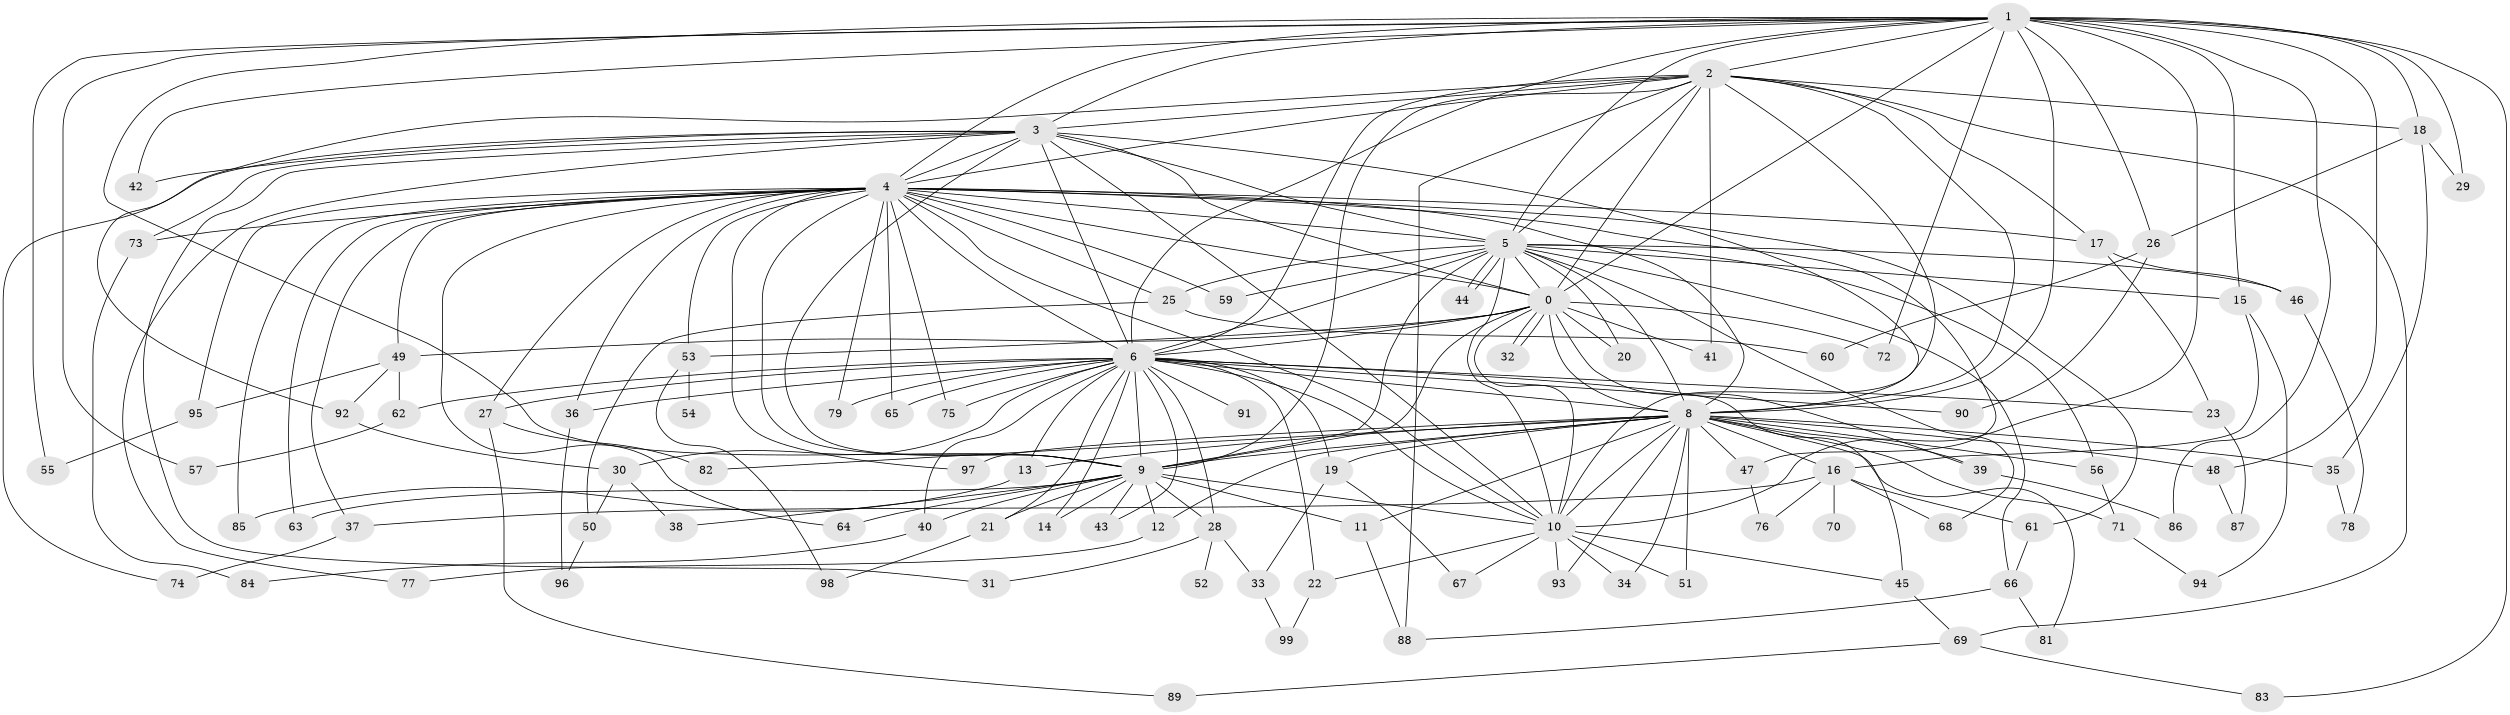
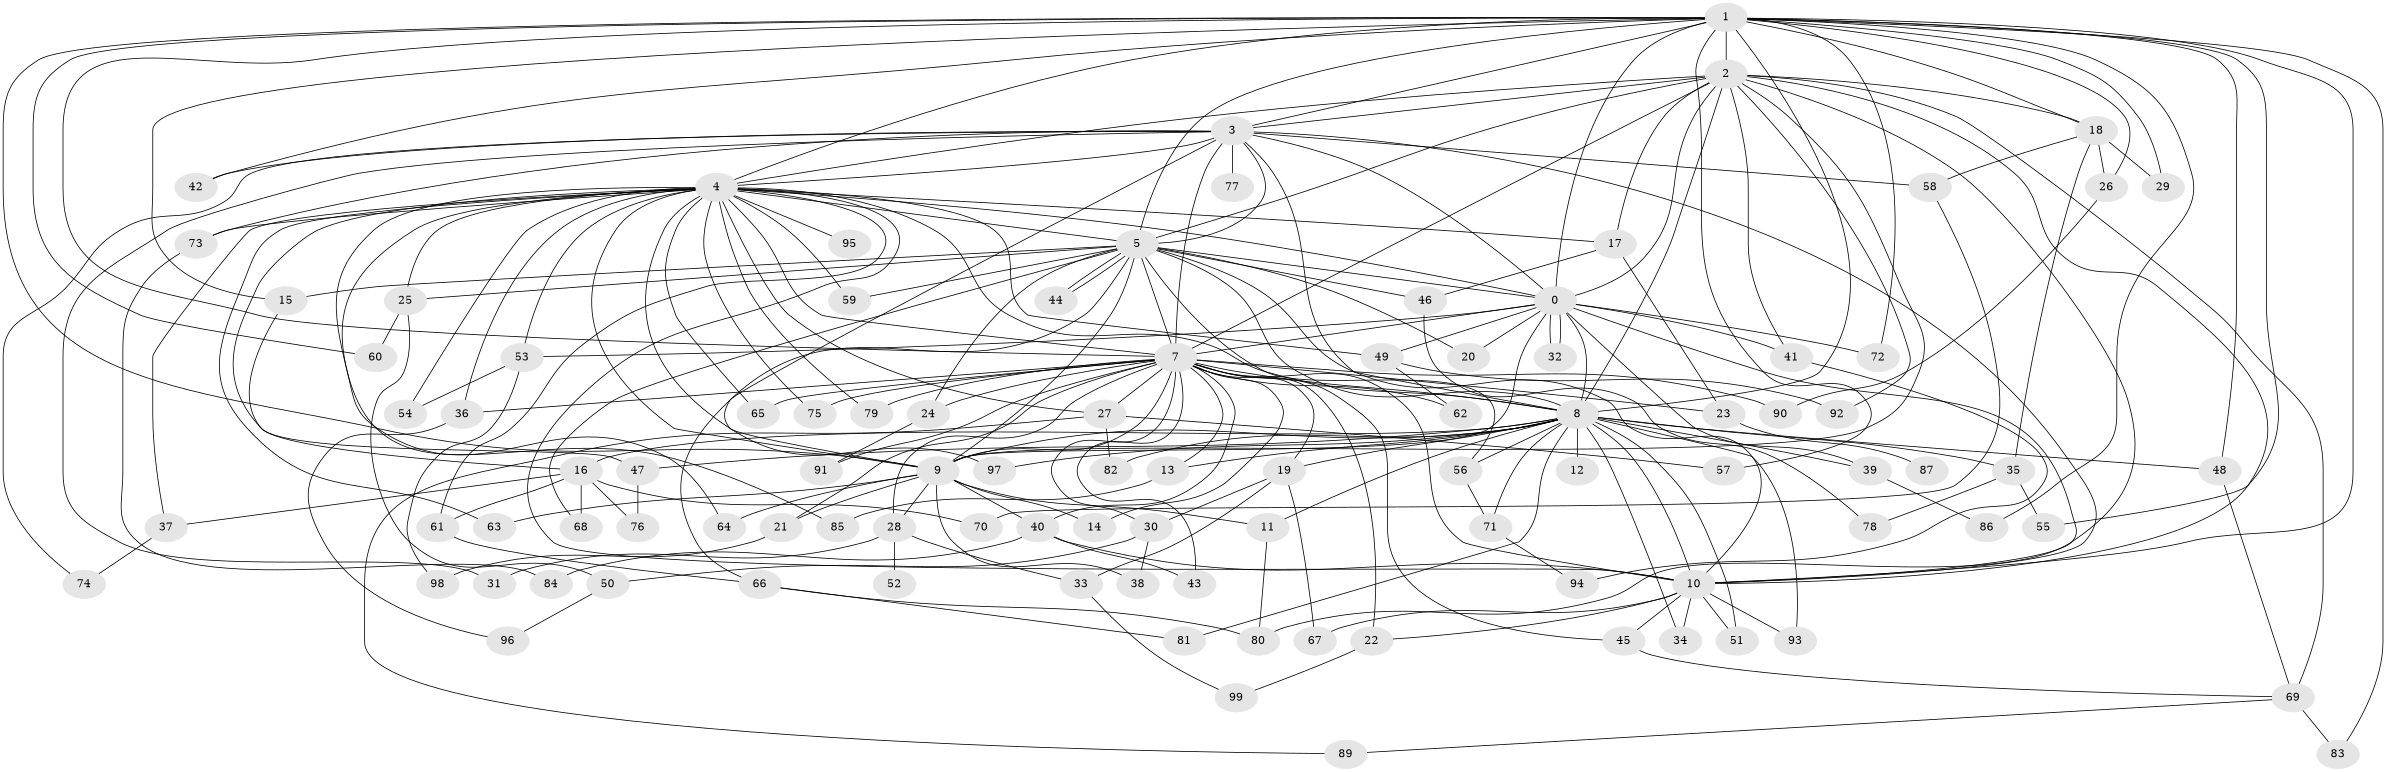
node "58": added
edge "4" -- "54": added
edge "26" -- "60": now "1" -- "60"
node "6": label "6" -> "7"
edge "49" -- "95": removed
node "24": added
edge "15" -- "94": now "41" -- "94"
edge "95" -- "55": now "35" -- "55"
edge "62" -- "57": now "27" -- "57"
edge "92" -- "30": now "19" -- "30"
edge "9" -- "12": removed
edge "9" -- "43": now "40" -- "43"
edge "9" -- "10": now "40" -- "10"
edge "48" -- "87": now "48" -- "69"
edge "12" -- "77": removed
node "88": label "88" -> "80"
